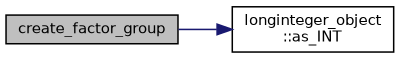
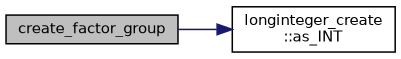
node "longinteger_object ::as_INT": label "longinteger_object ::as_INT" -> "longinteger_create ::as_INT"
